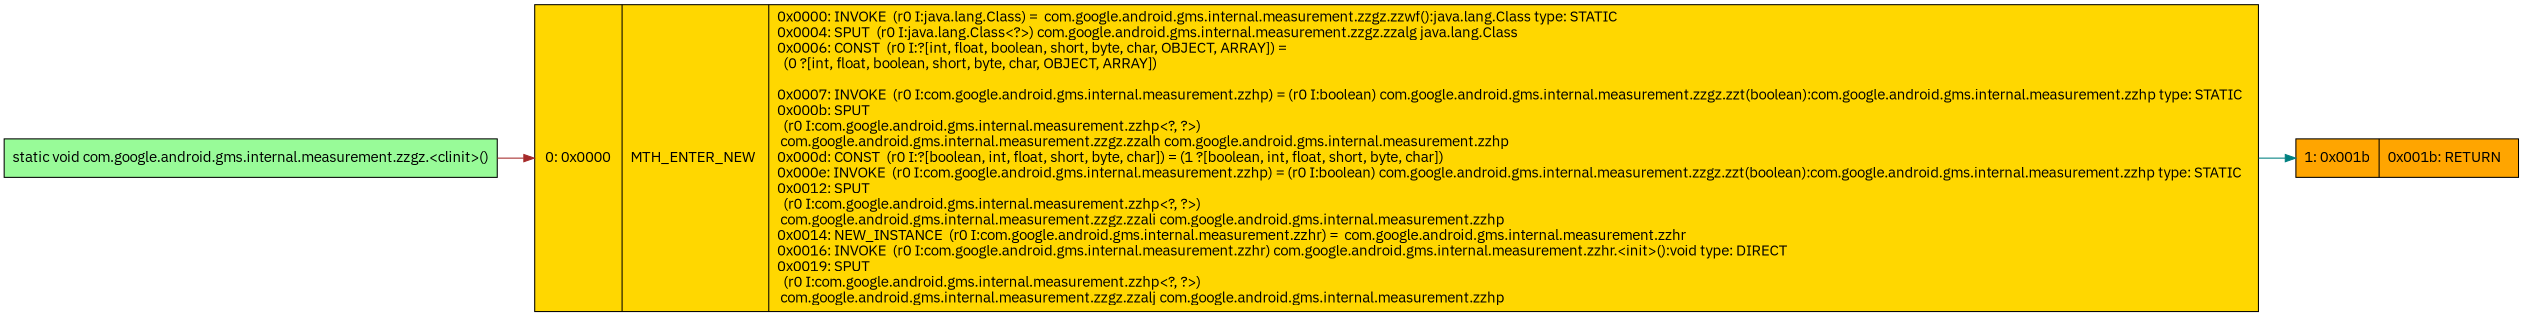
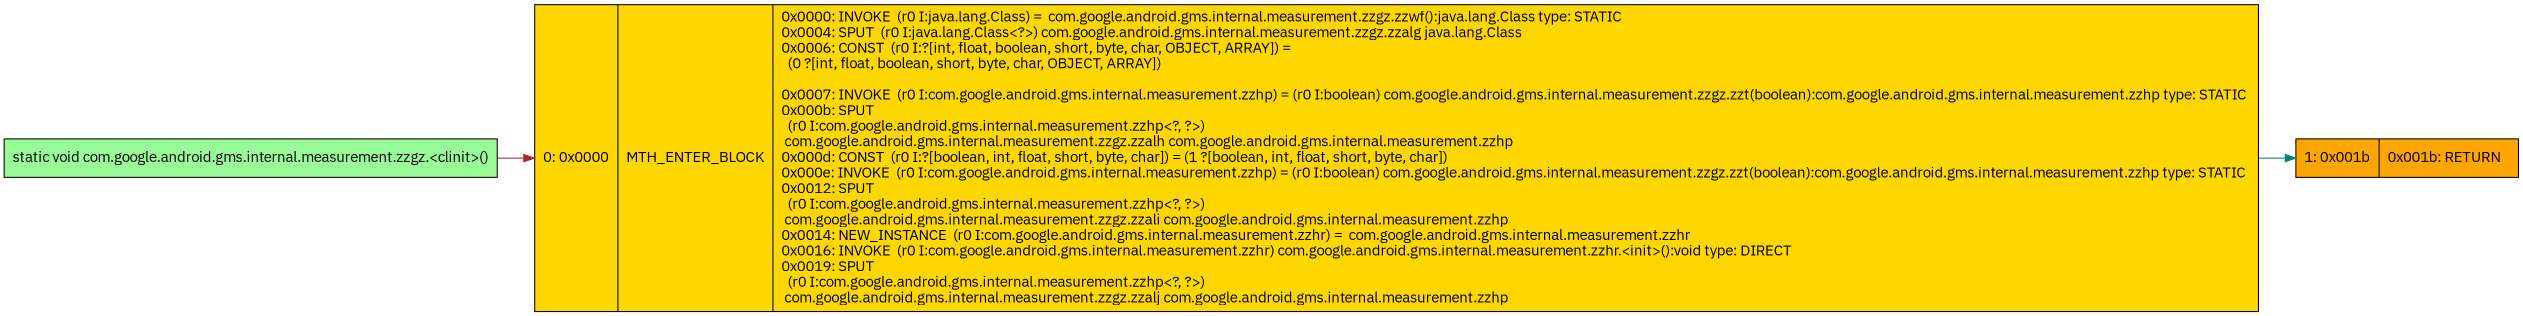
node "0: 0x0000": text "MTH_ENTER_NEW" -> "MTH_ENTER_BLOCK"
